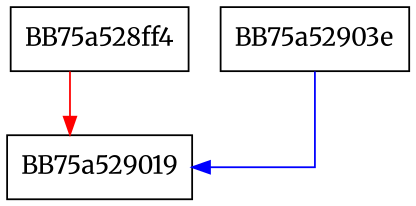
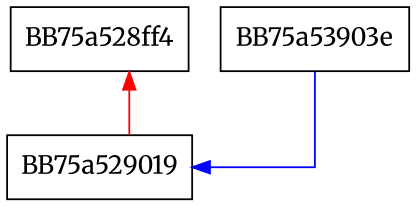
node "BB75a52903e": label "BB75a52903e" -> "BB75a53903e"
edge "BB75a528ff4" -> "BB75a529019": reversed
